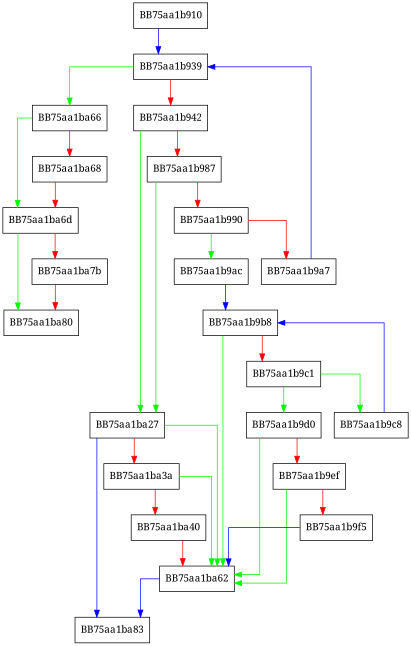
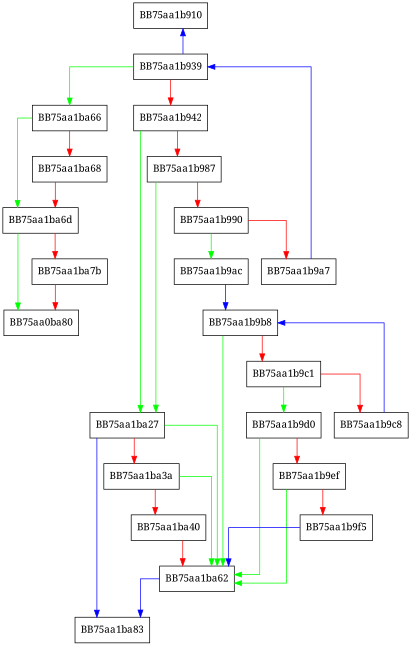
edge "BB75aa1b910" -> "BB75aa1b939": reversed
node "BB75aa1ba80": label "BB75aa1ba80" -> "BB75aa0ba80"
edge "BB75aa1b9c1" -> "BB75aa1b9c8": color green -> red
